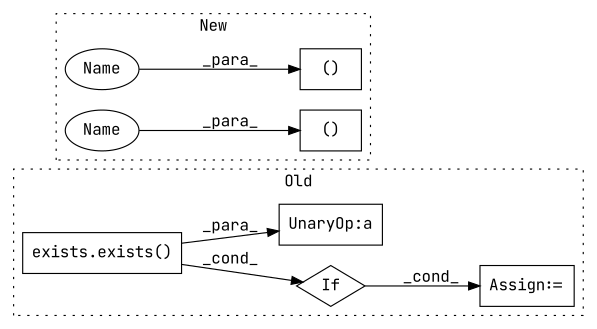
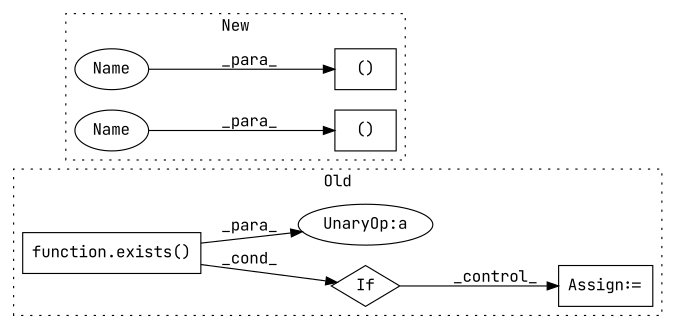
node "UnaryOp:a": shape box -> ellipse
node "exists.exists()": label "exists.exists()" -> "function.exists()"
edge "If" -> "Assign:=": label "_cond_" -> "_control_"
